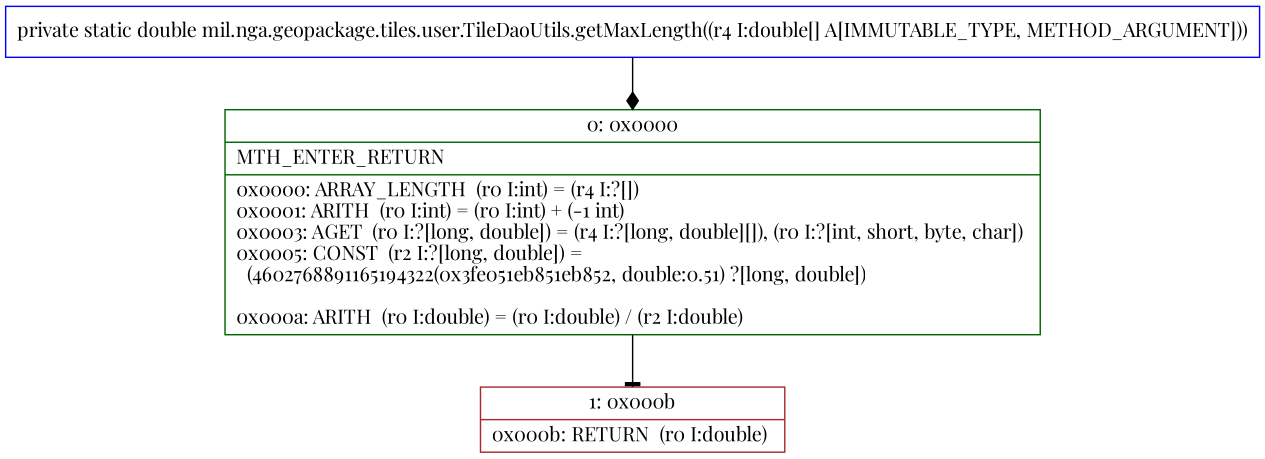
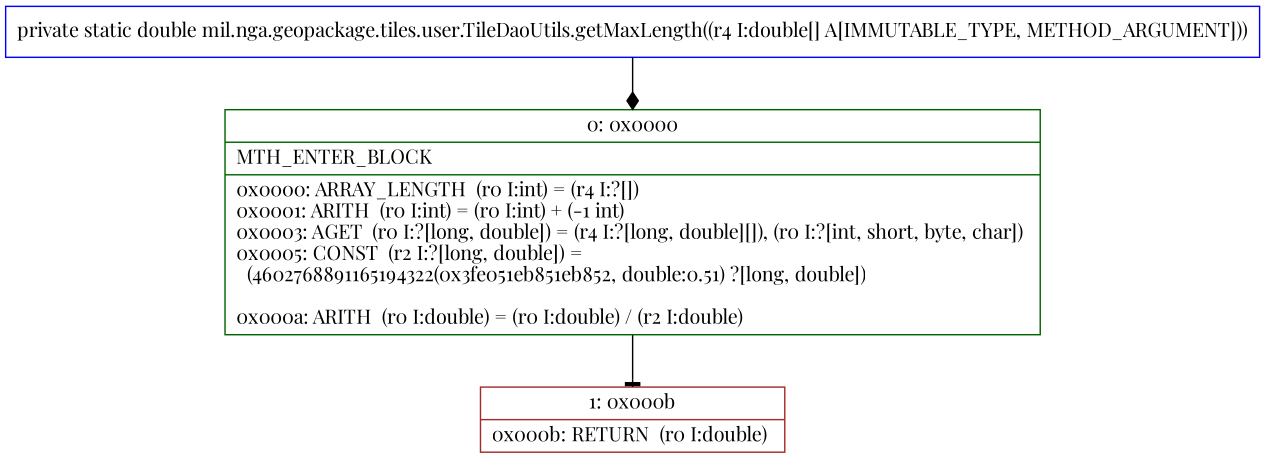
node "0: 0x0000": text "MTH_ENTER_RETURN" -> "MTH_ENTER_BLOCK"
